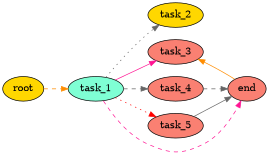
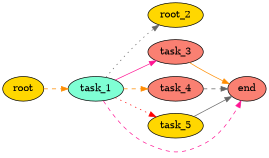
node "task_2": label "task_2" -> "root_2"
edge "end" -> "task_3": reversed
edge "task_1" -> "task_4": color gray40 -> darkorange
node "task_5": fillcolor salmon -> gold
